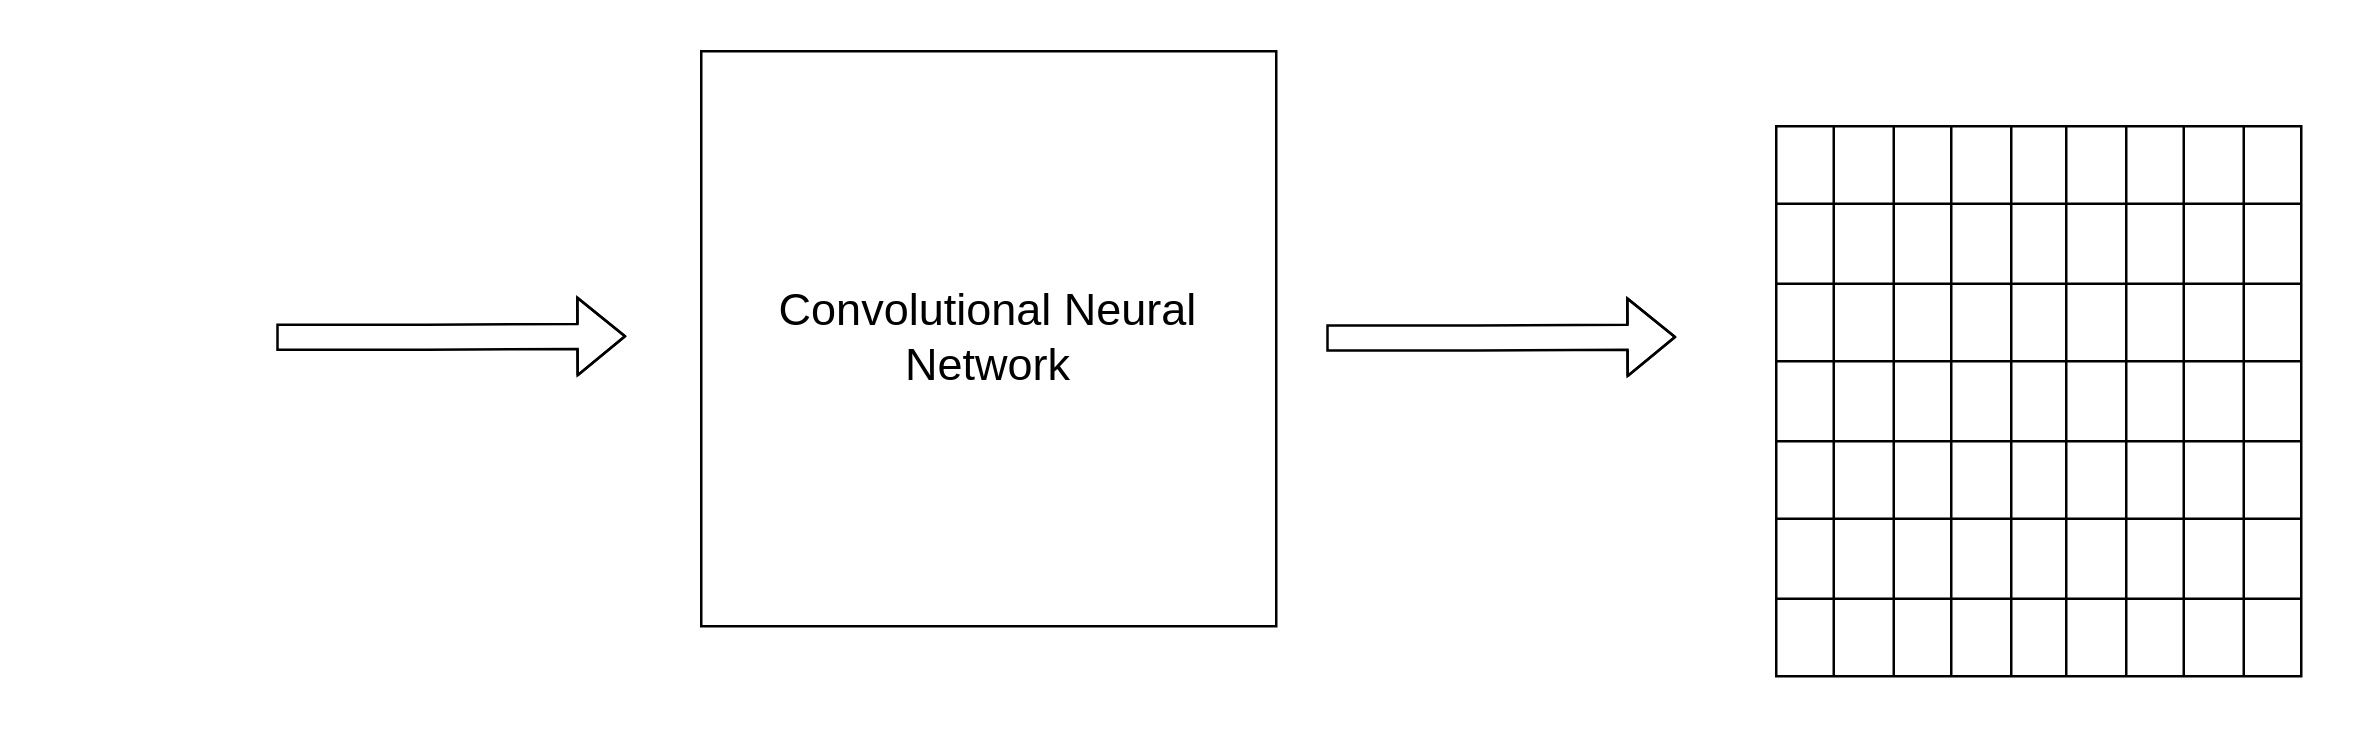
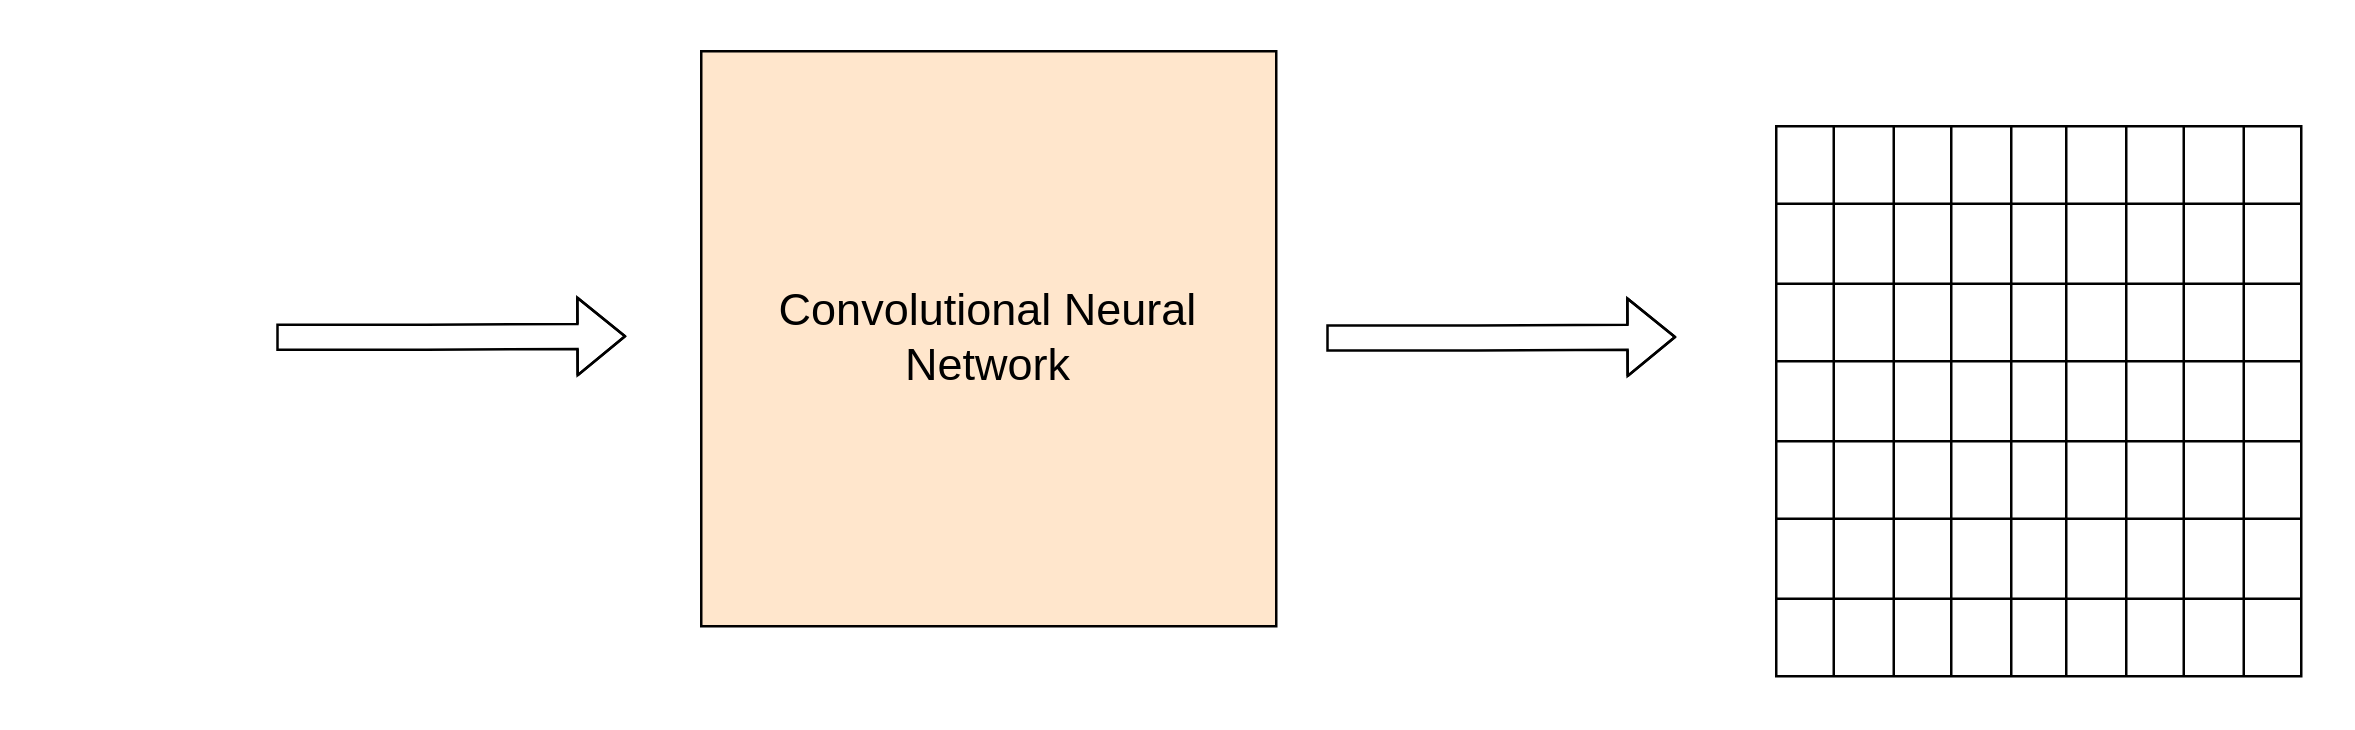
node "Convolutional Neural Network": fillcolor #ffffff -> #ffe6cc
